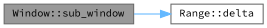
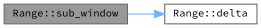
node "Window::sub_window": label "Window::sub_window" -> "Range::sub_window"
